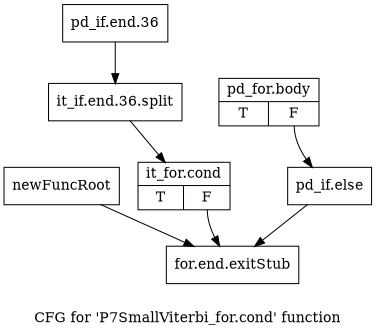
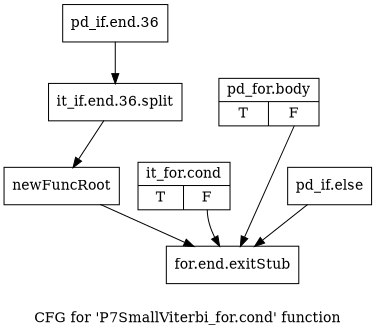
edge "it_if.end.36.split" -> "it_for.cond": now "it_if.end.36.split" -> "newFuncRoot"
edge "pd_for.body" -> "pd_if.else": now "pd_for.body" -> "for.end.exitStub"
